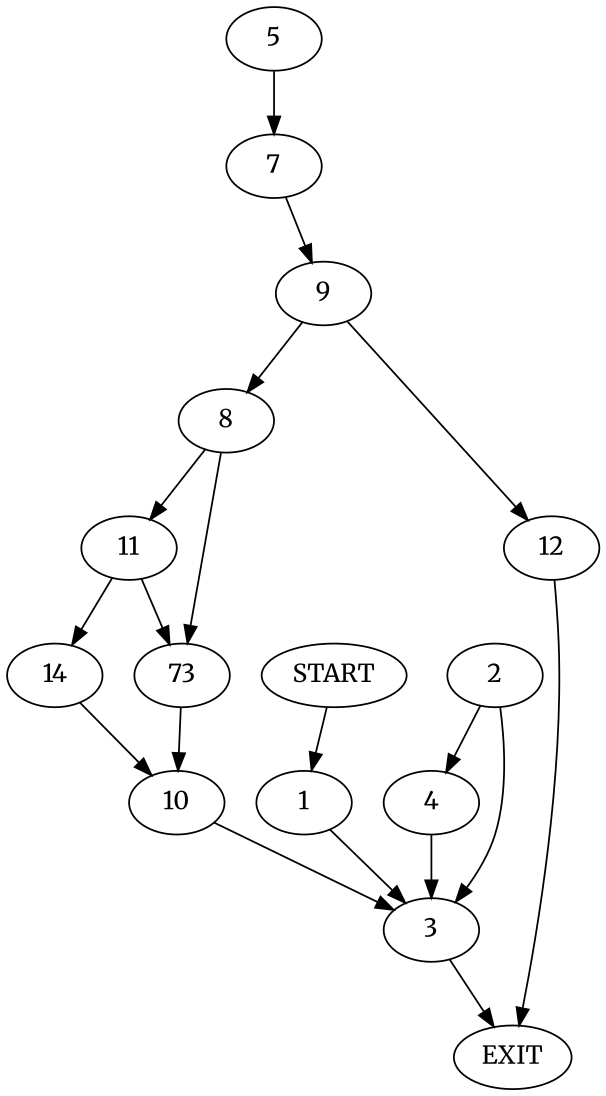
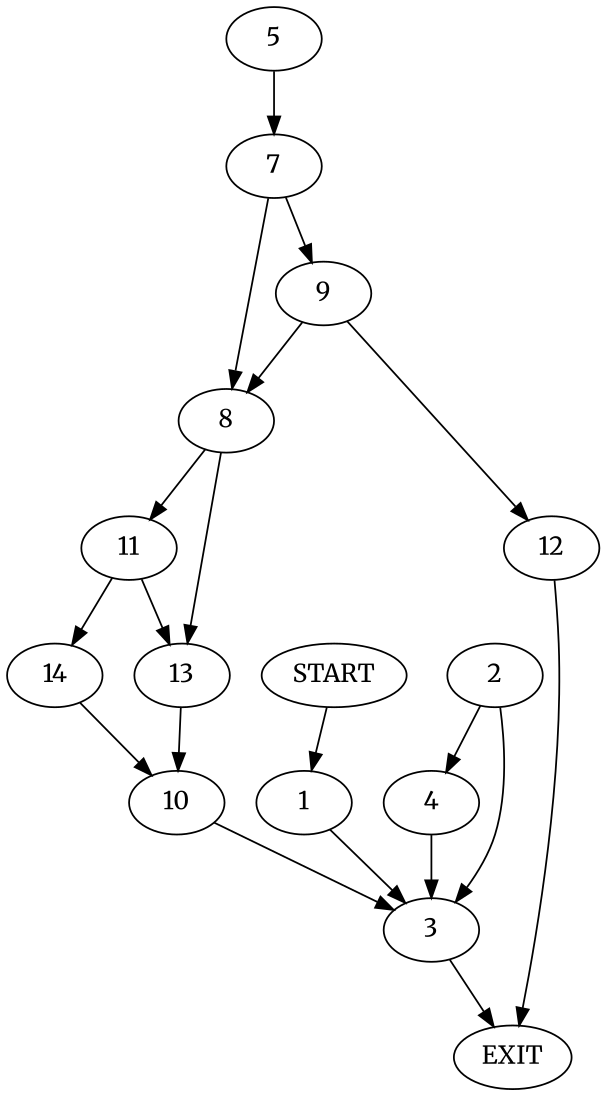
edge "7" -> "8": added
node "73": label "73" -> "13"
